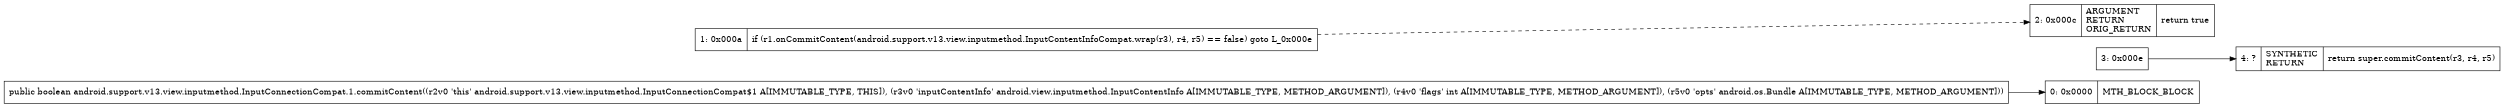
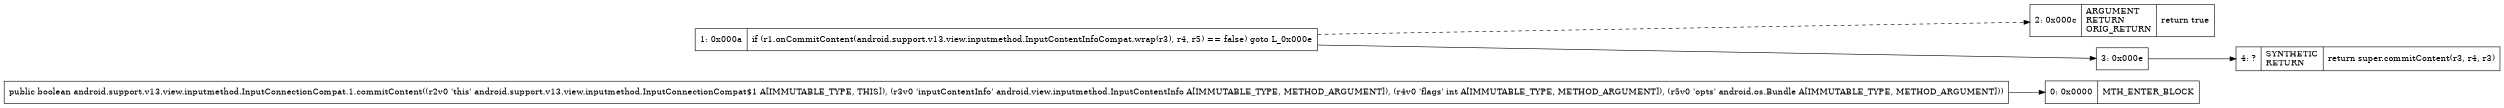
edge "1: 0x000a" -> "3: 0x000e": added
node "4: ?": text "return super.commitContent(r3, r4, r5)" -> "return super.commitContent(r3, r4, r3)"
node "0: 0x0000": text "MTH_BLOCK_BLOCK" -> "MTH_ENTER_BLOCK"
